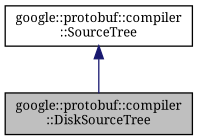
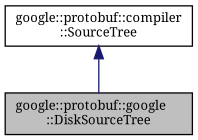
node "google::protobuf::compiler ::DiskSourceTree": label "google::protobuf::compiler ::DiskSourceTree" -> "google::protobuf::google ::DiskSourceTree"
